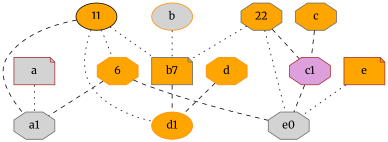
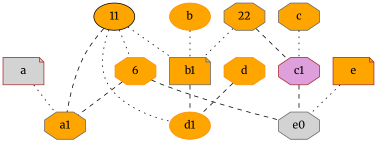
node "b": fillcolor lightgrey -> orange
edge "c" -- "c1": style dashed -> dotted
node "b7": label "b7" -> "b1"
edge "22" -- "e0": removed
node "a1": fillcolor lightgrey -> orange
